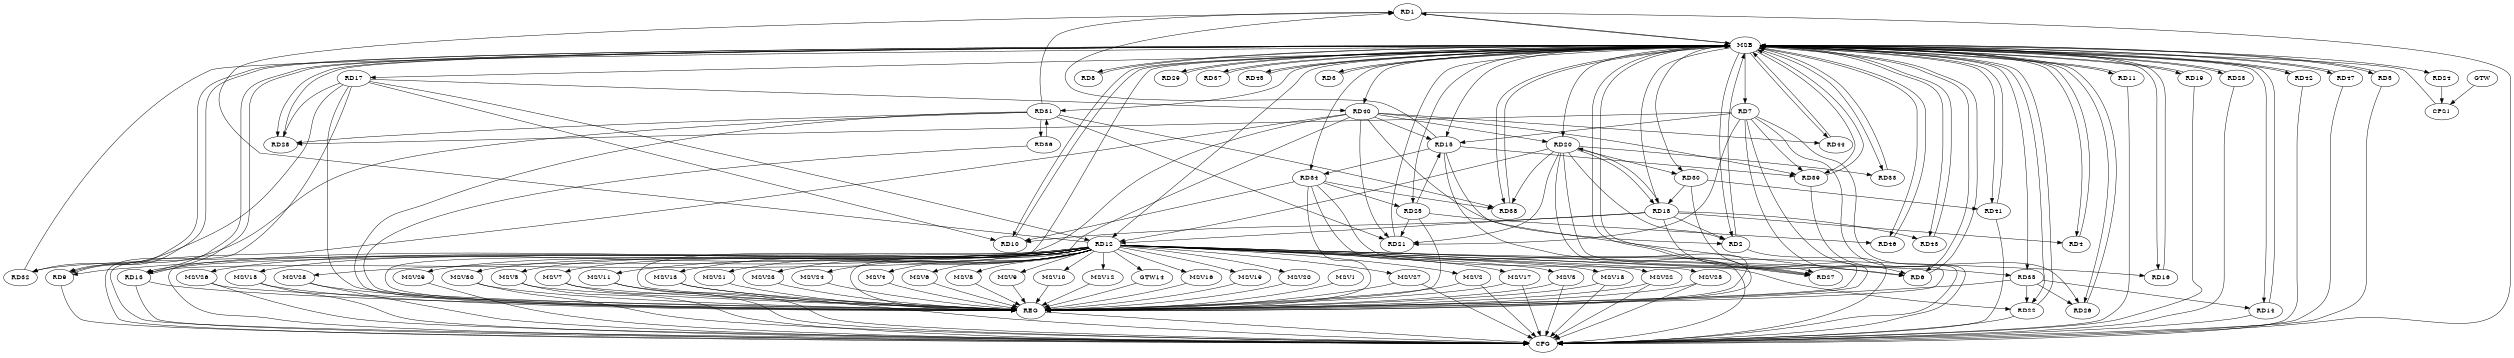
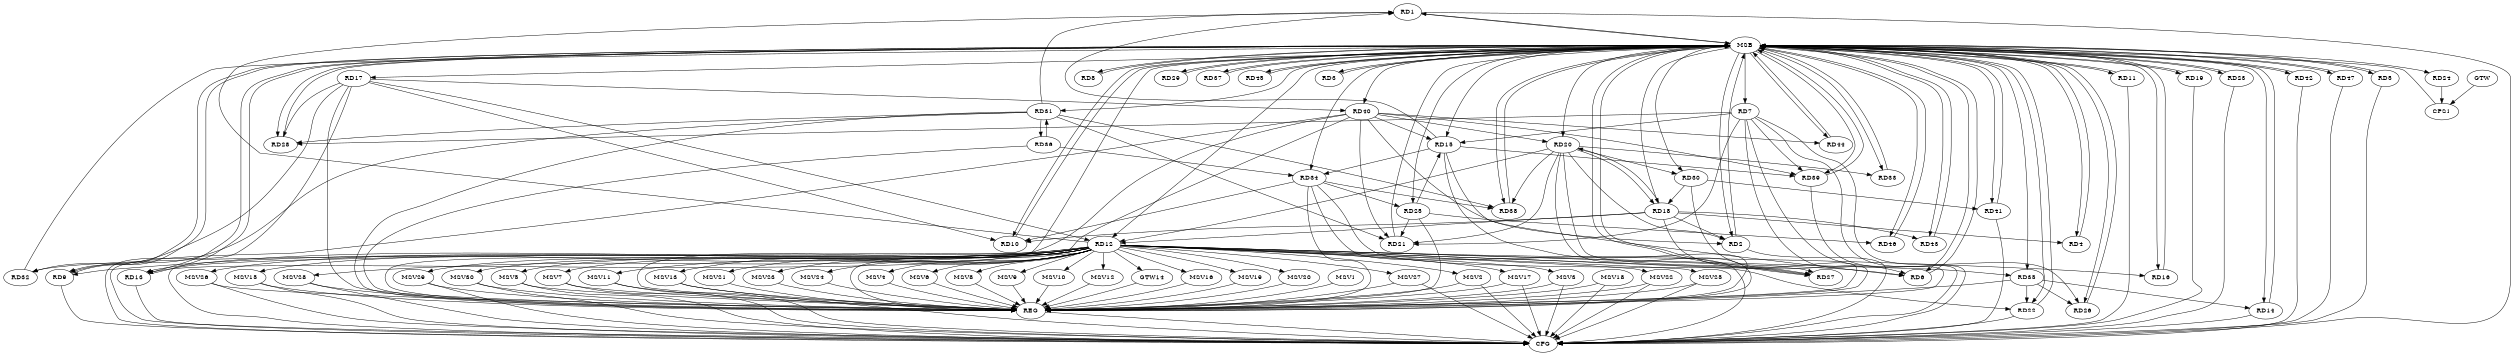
edge "RD36" -> "RD34": added
edge "RD12" -> "MSV18": removed
edge "RD13" -> "REG": now "MSV29" -> "REG"
